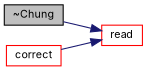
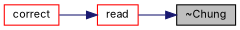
edge "~Chung" -> "read": reversed
